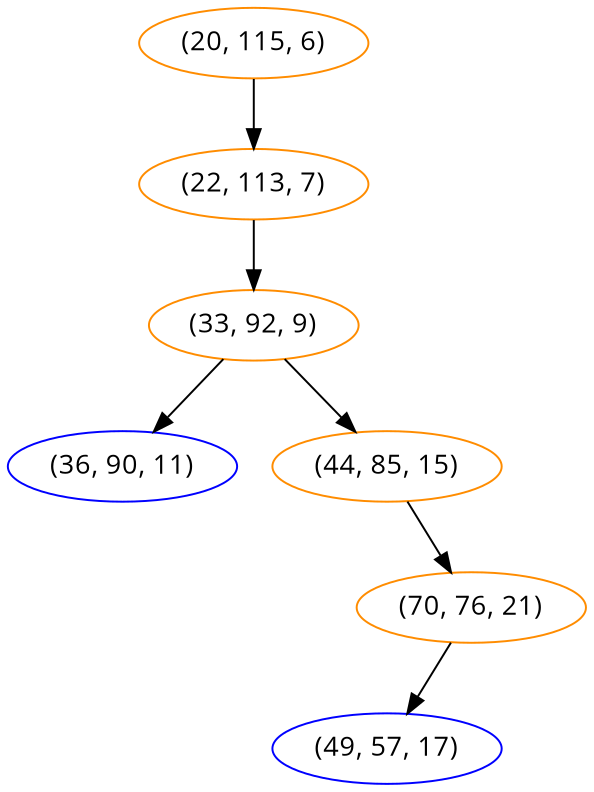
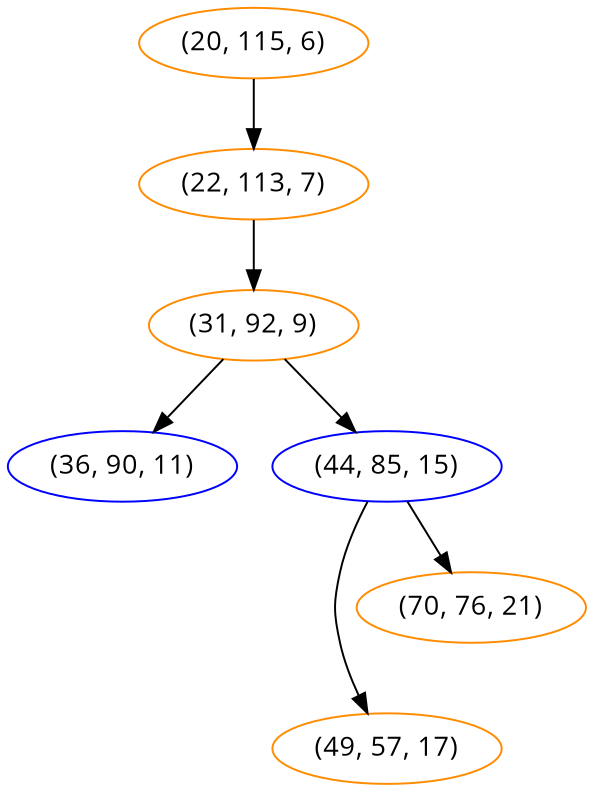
node "(33, 92, 9)": label "(33, 92, 9)" -> "(31, 92, 9)"
node "(44, 85, 15)": color darkorange -> blue
edge "(70, 76, 21)" -> "(49, 57, 17)": now "(44, 85, 15)" -> "(49, 57, 17)"
node "(49, 57, 17)": color blue -> darkorange
